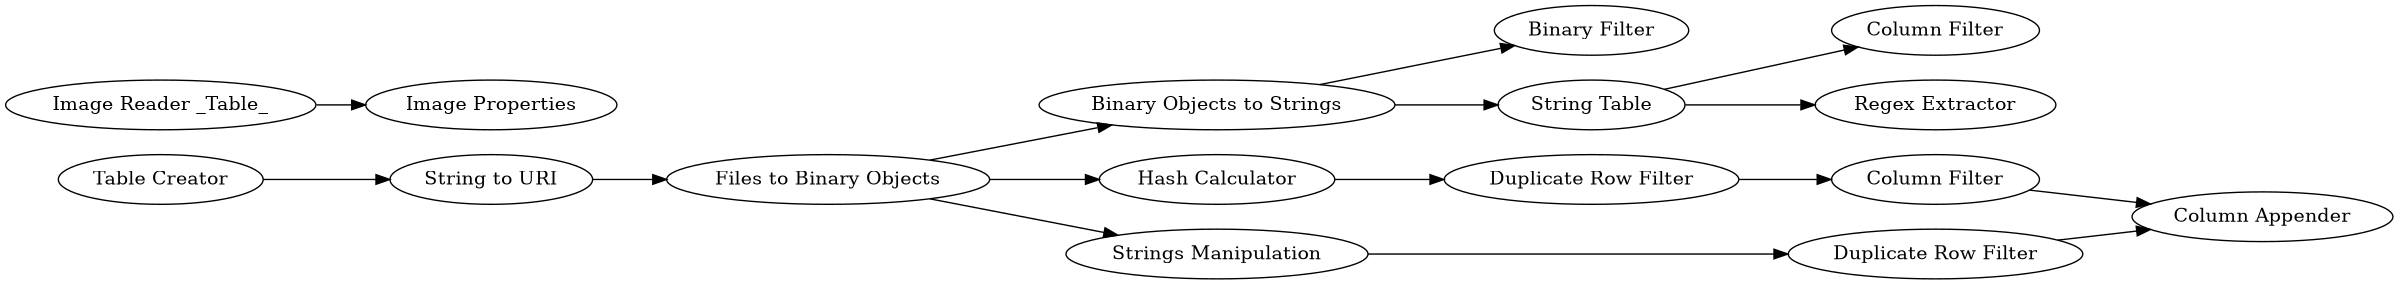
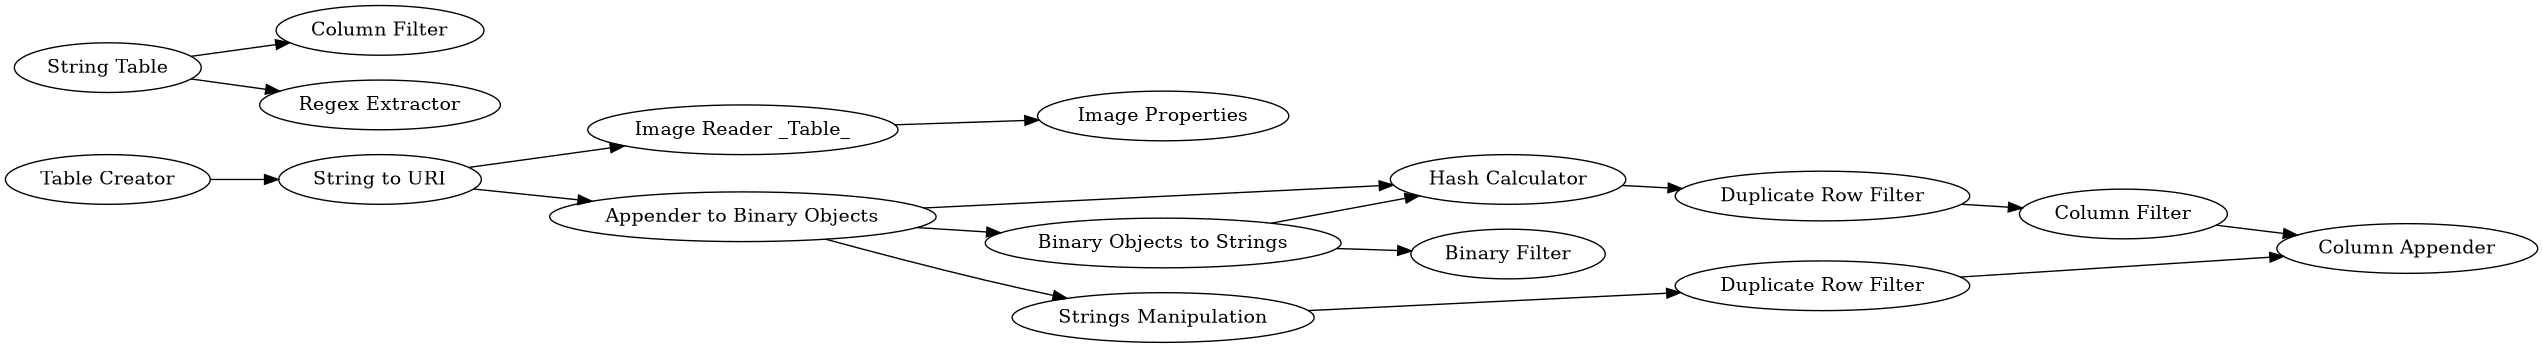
edge "Binary Objects to Strings" -> "String Table": now "Binary Objects to Strings" -> "Hash Calculator"
edge "String to URI" -> "Image Reader _Table_": added
node "Files to Binary Objects": label "Files to Binary Objects" -> "Appender to Binary Objects"
